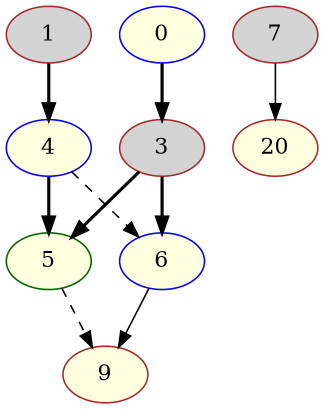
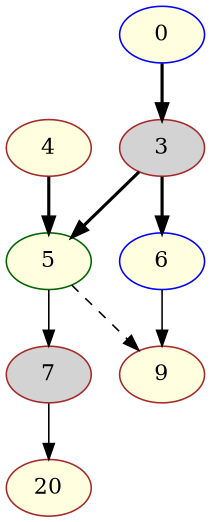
node "1": removed
node "4": color blue -> brown
edge "4" -> "6": removed
edge "5" -> "7": added
